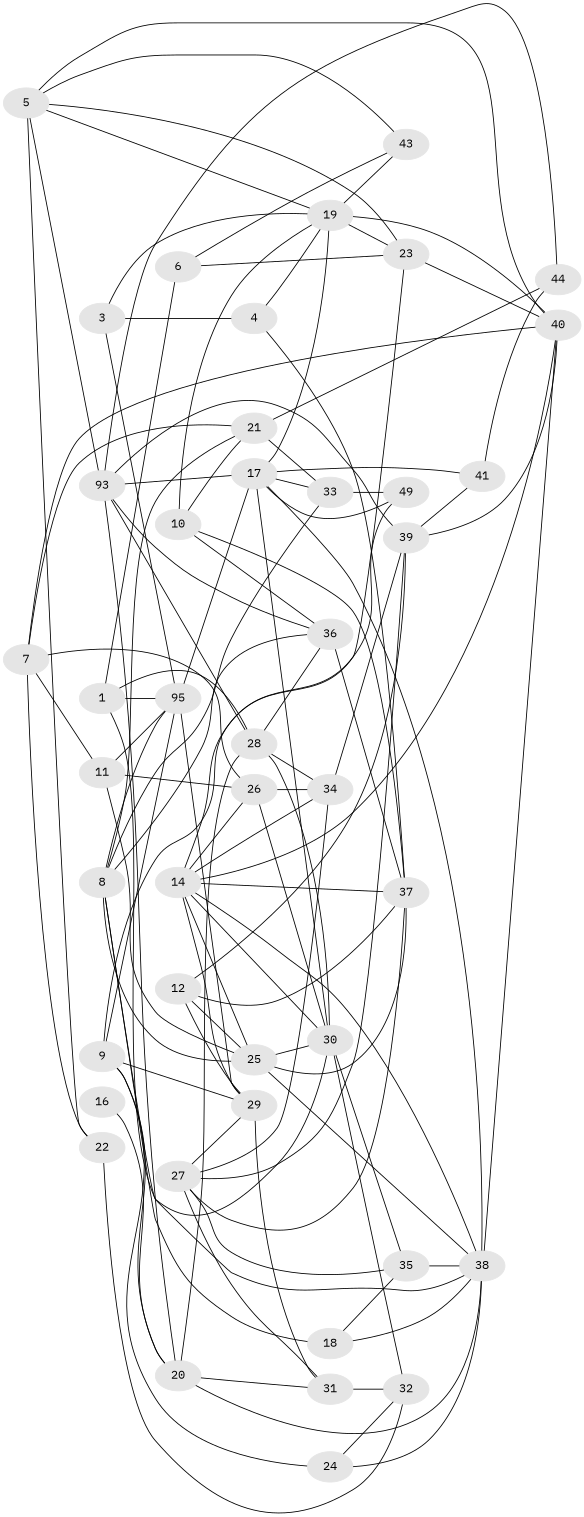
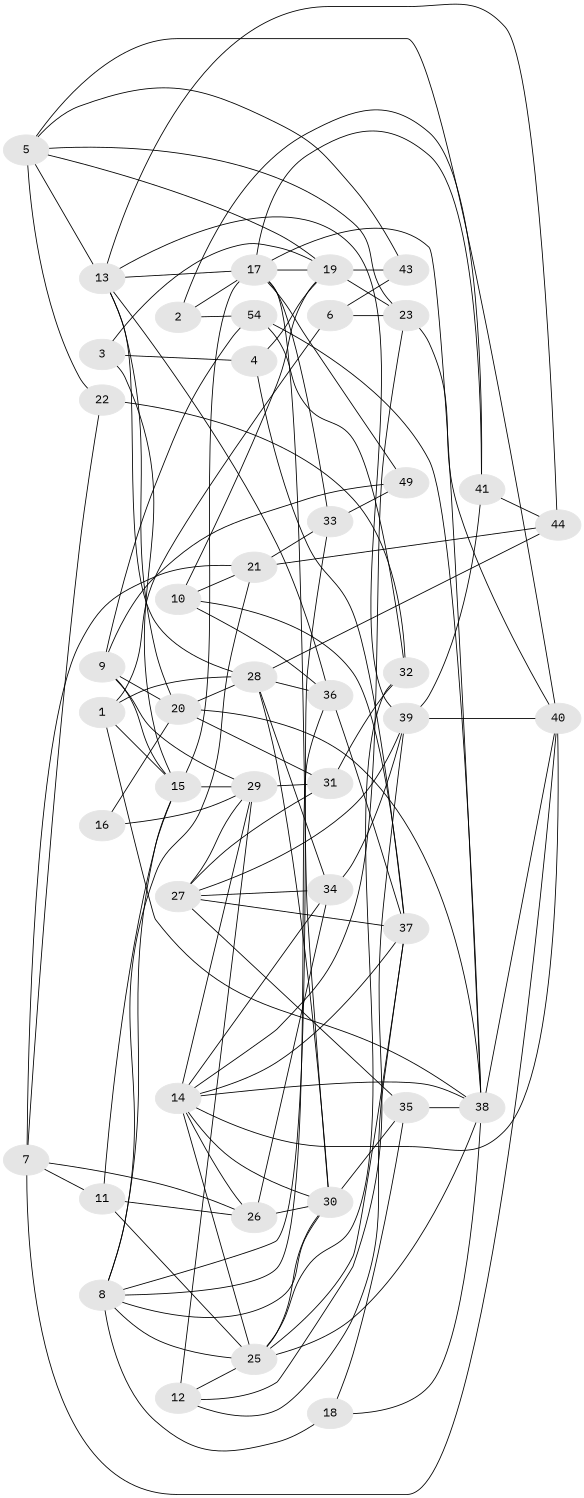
edge "19" -- "40": removed
node "2": added
node "93": label "93" -> "13"
edge "44" -- "28": added
node "95": label "95" -> "15"
edge "29" -- "16": added
edge "30" -- "32": now "25" -- "32"
node "24": label "24" -> "54"
